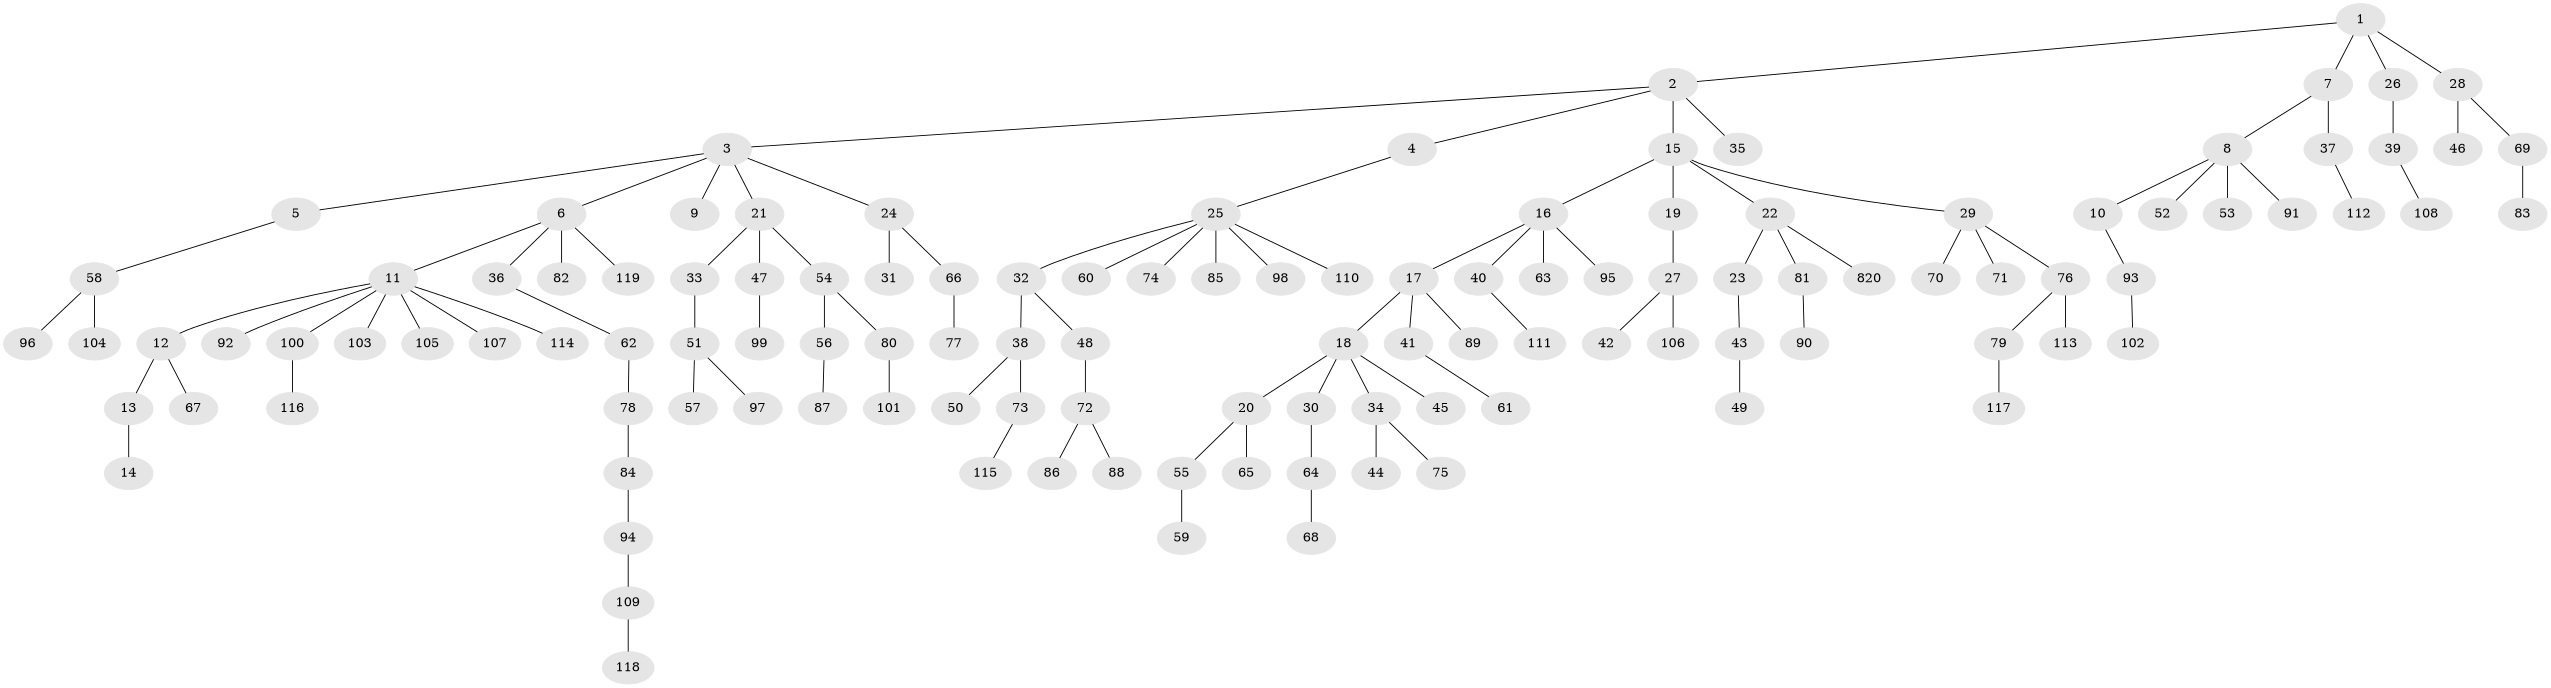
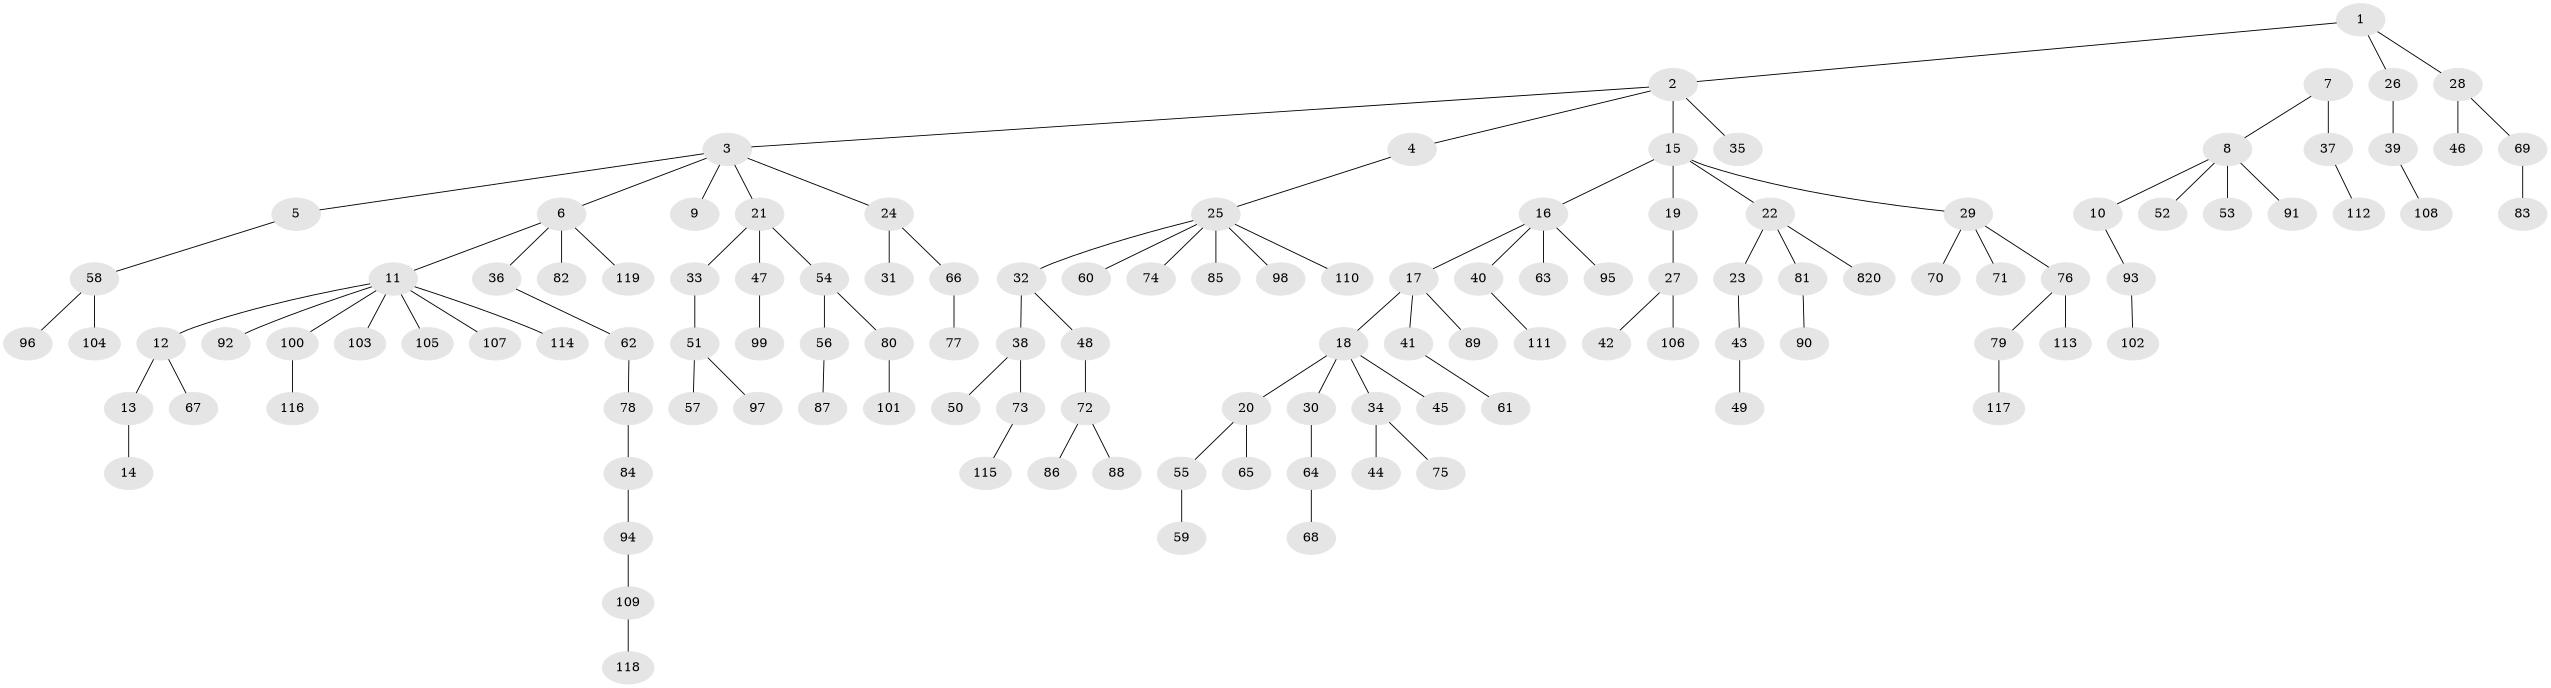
edge "1" -- "7": removed
